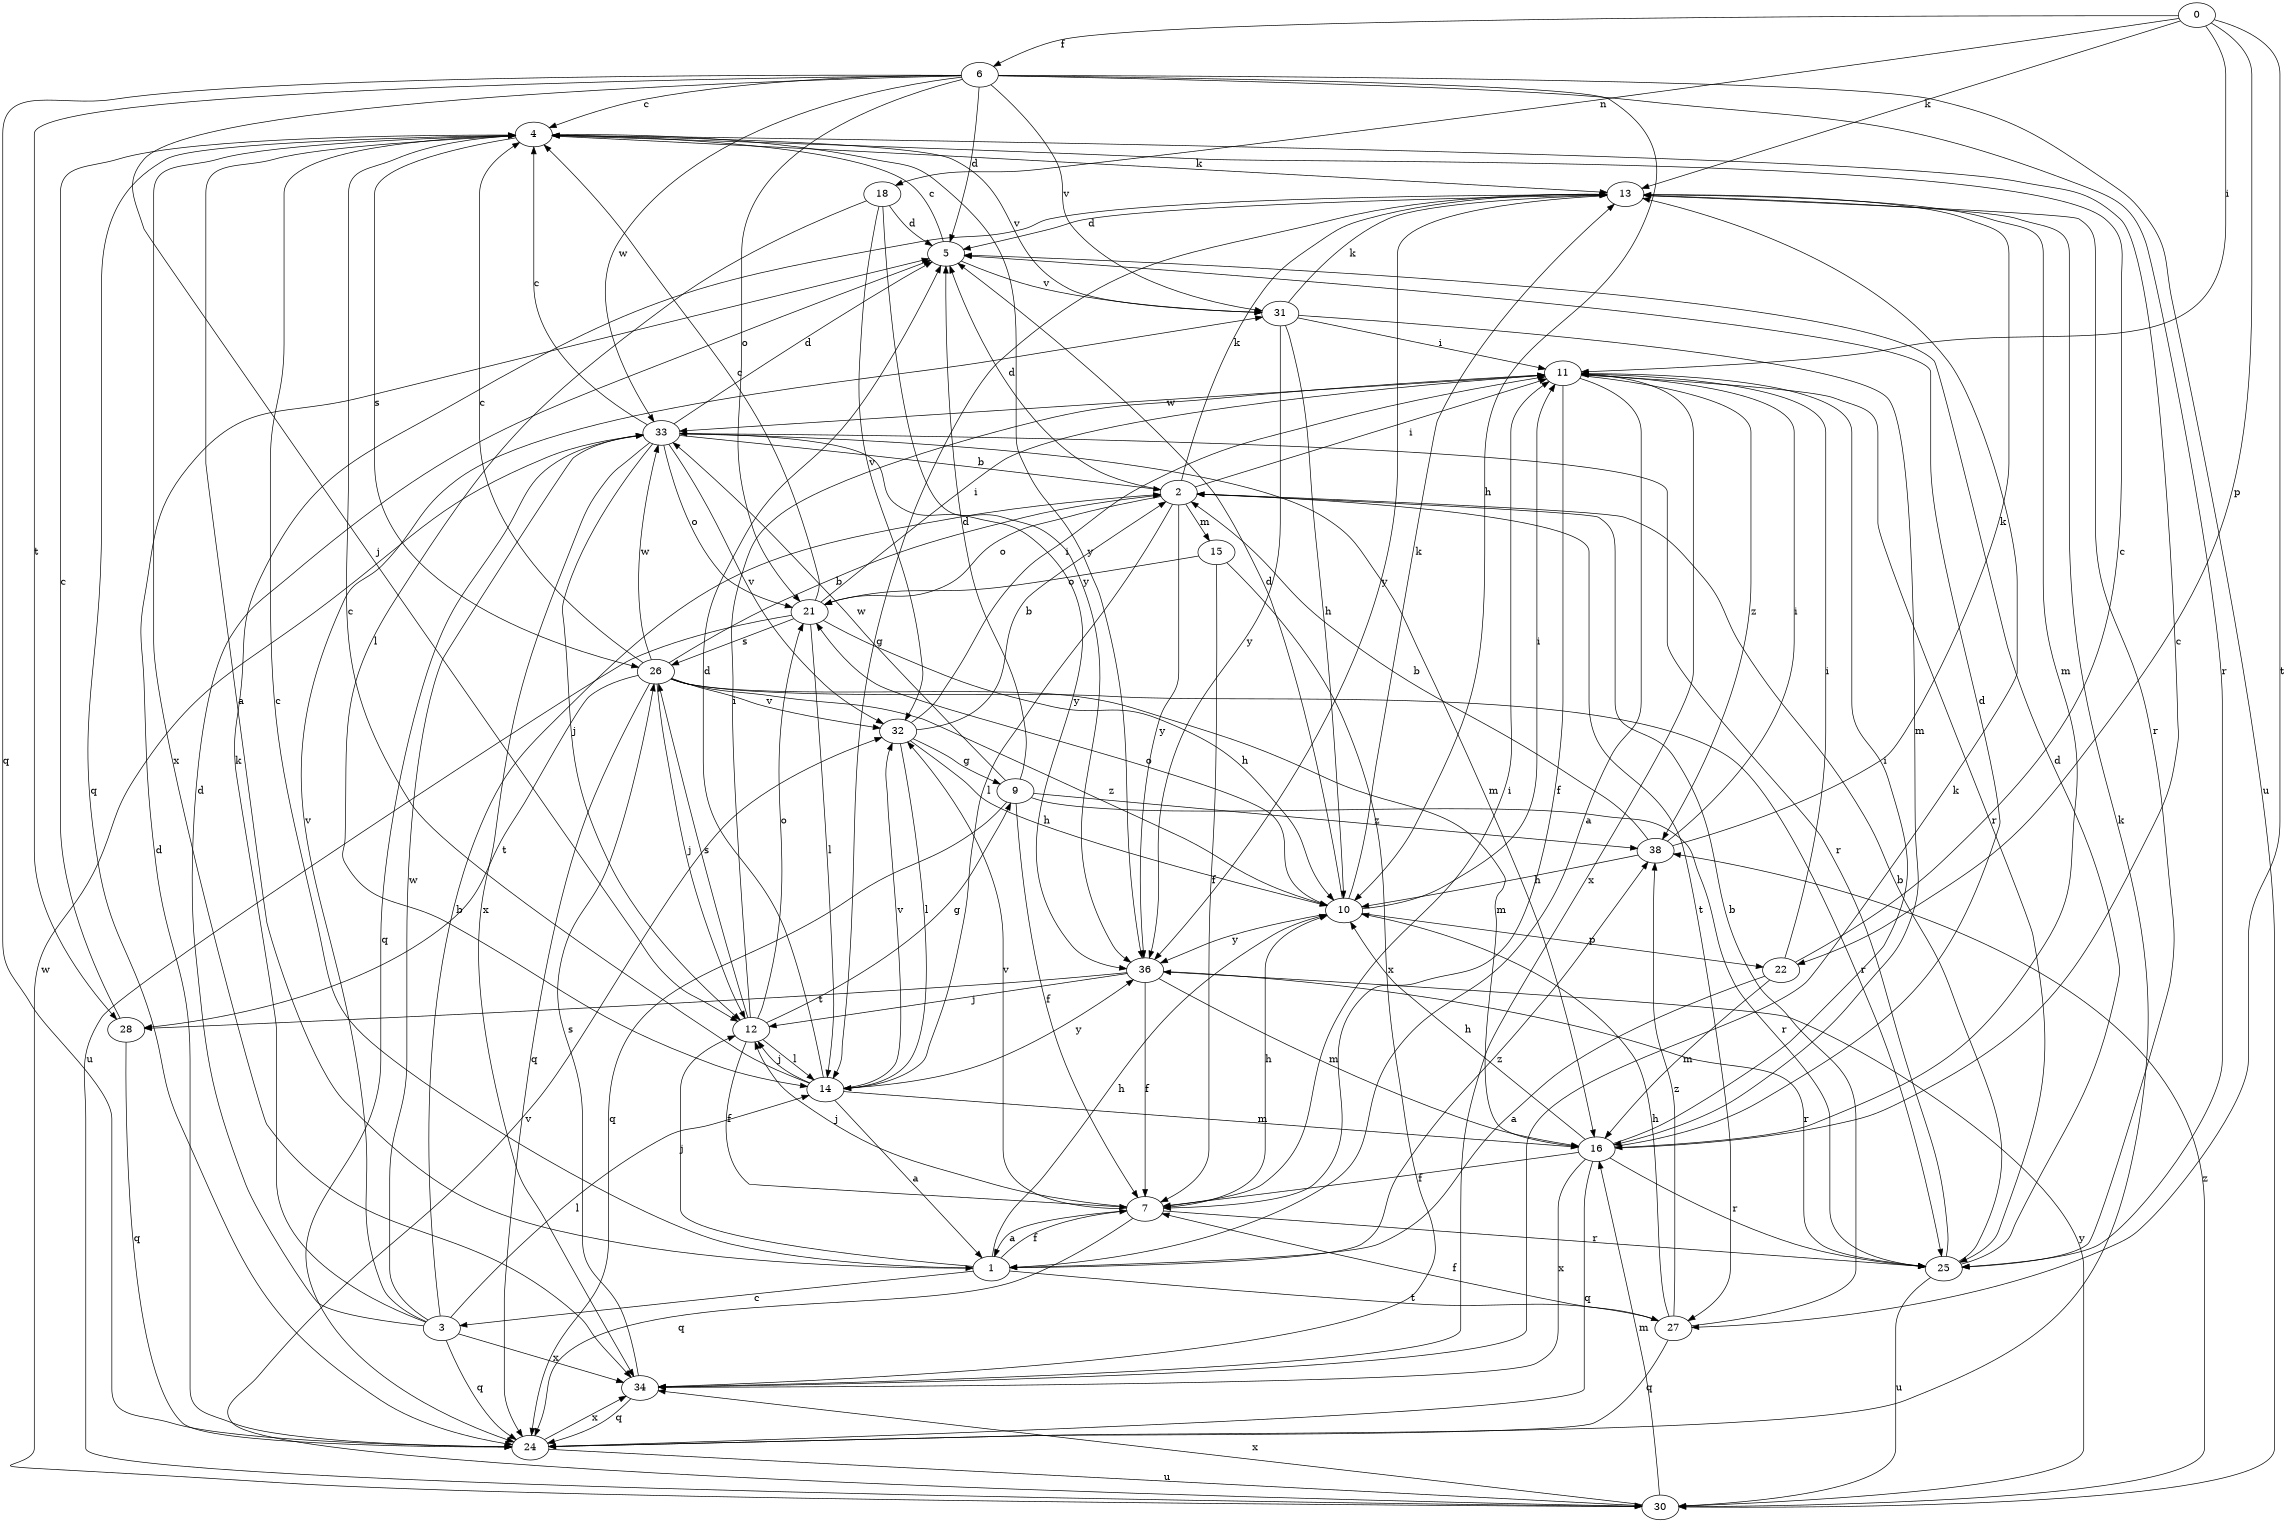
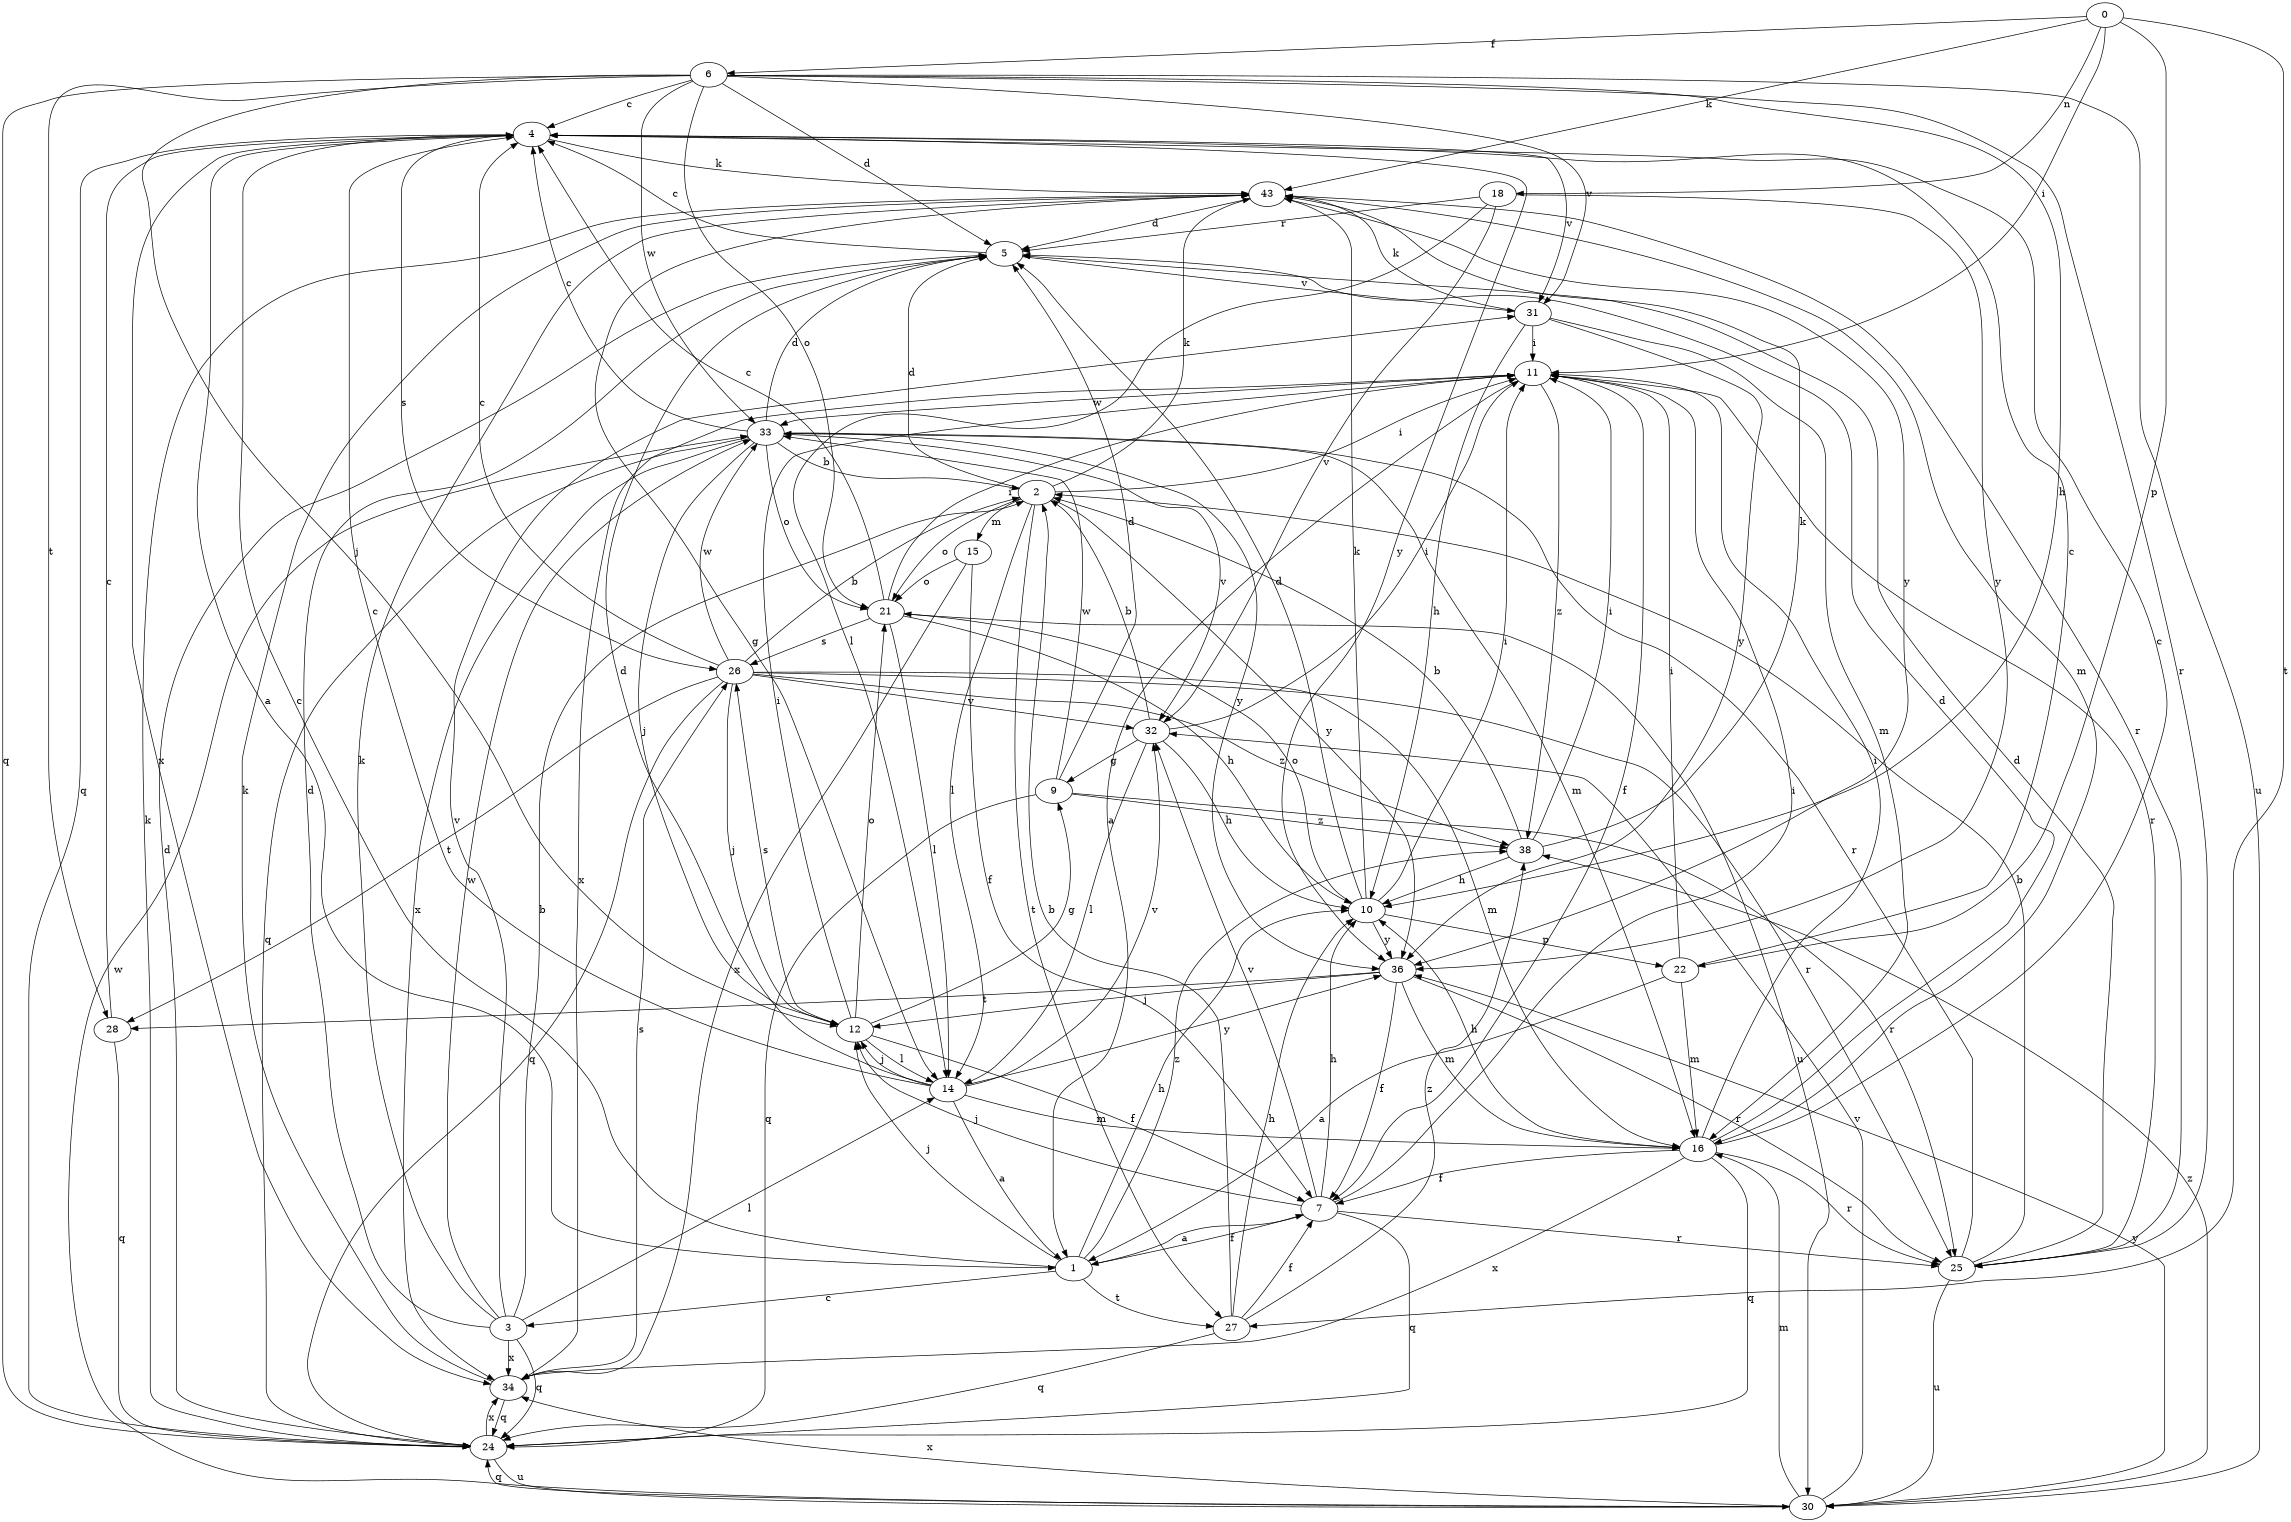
node "13": label "13" -> "43"
edge "18" -> "5": label "d" -> "r"
edge "26" -> "10": now "26" -> "38"
edge "9" -> "7": removed, label "f"
edge "30" -> "24": added, label "q"
